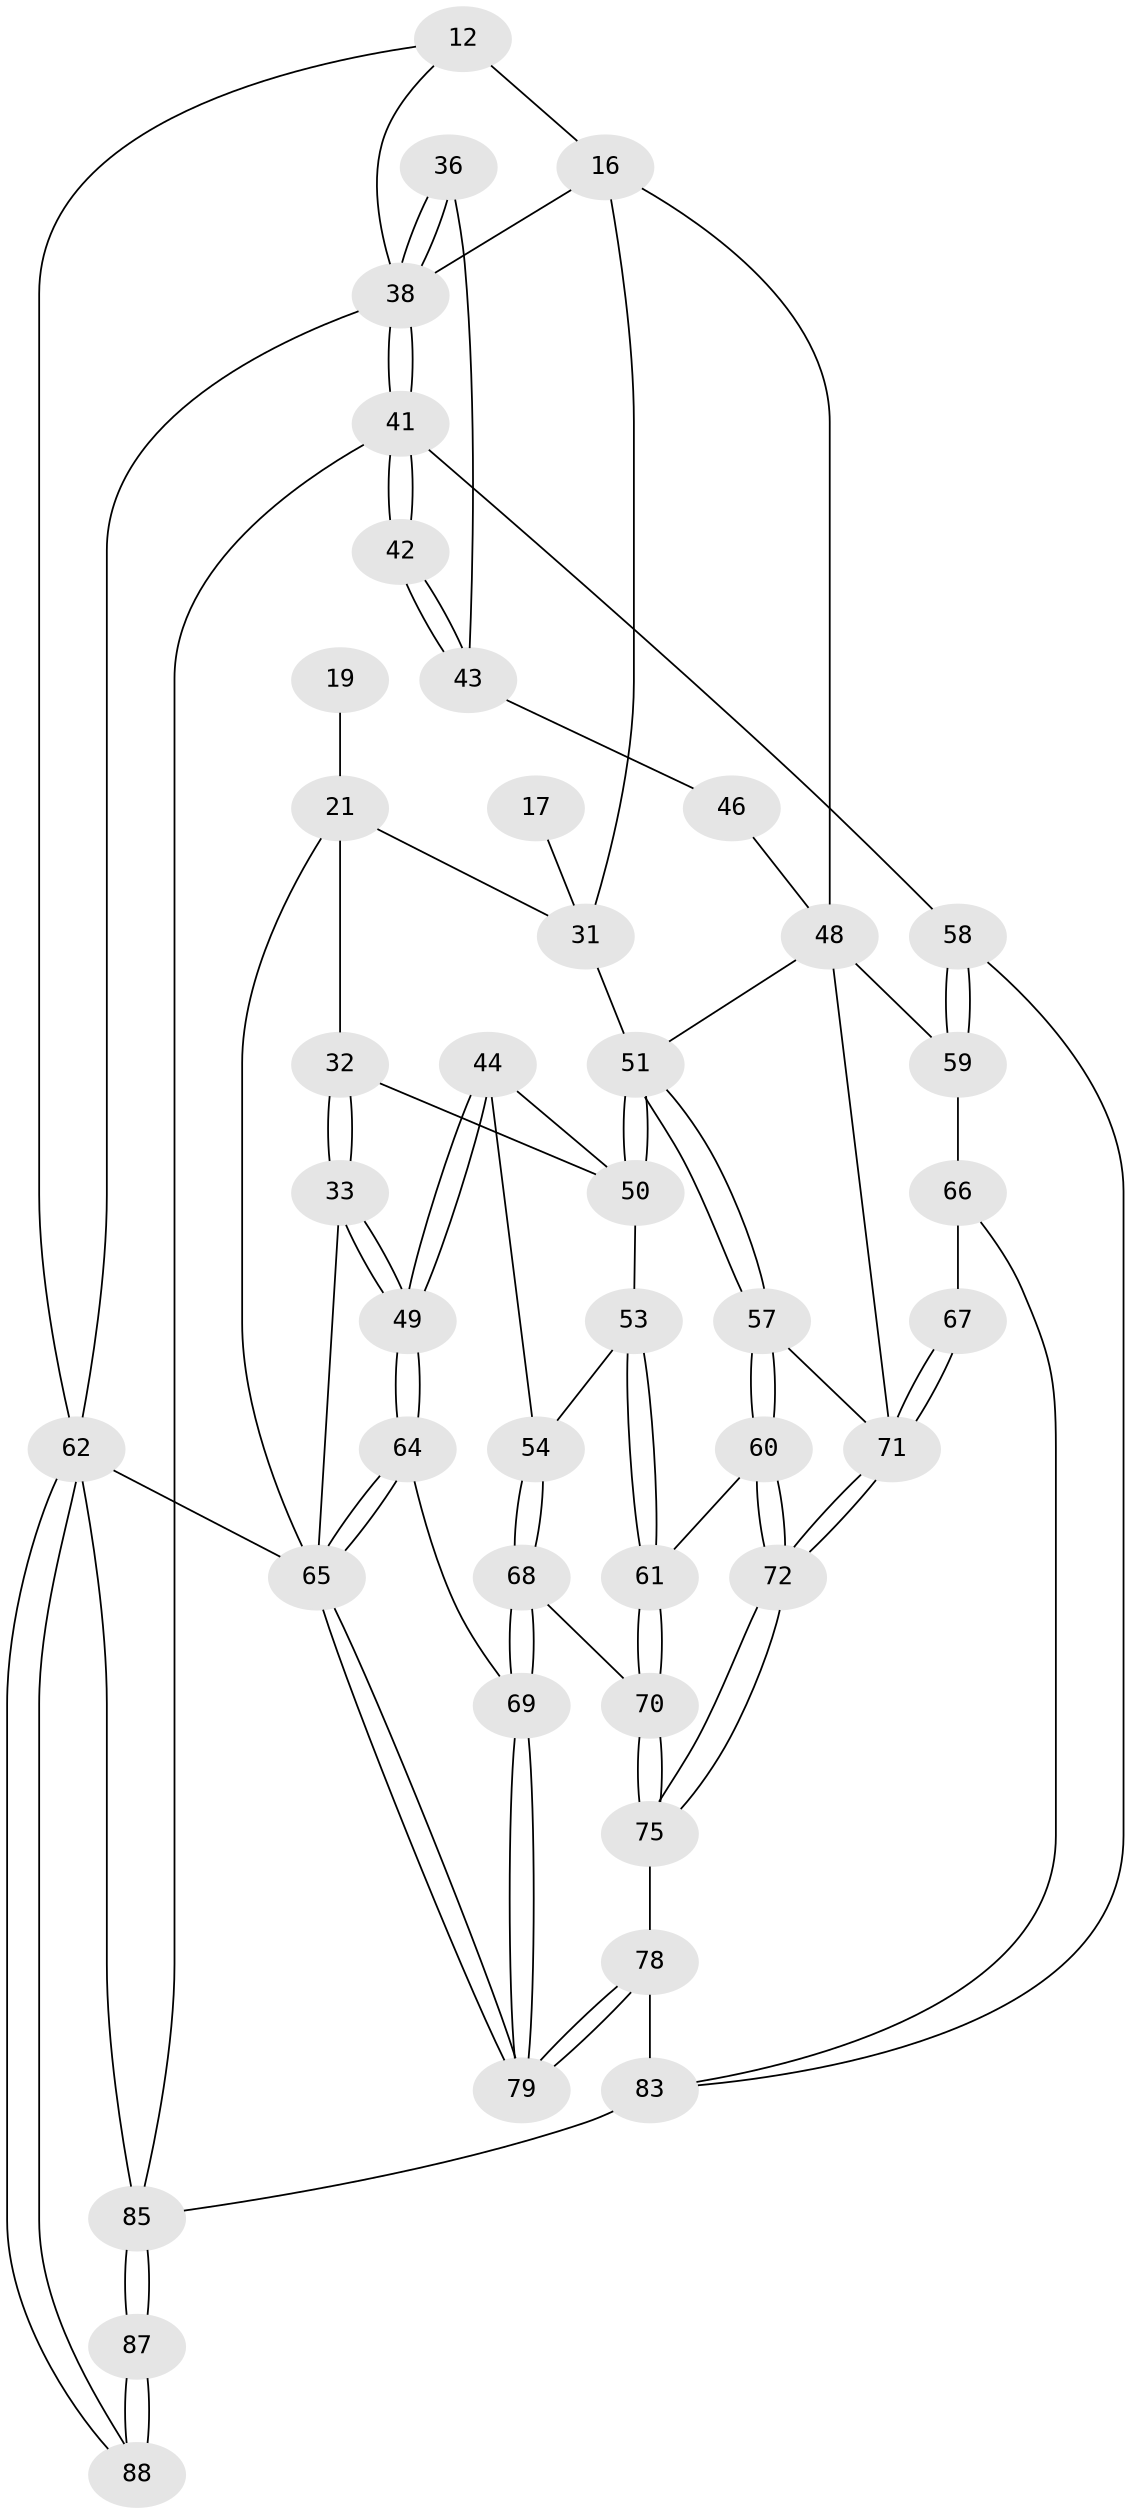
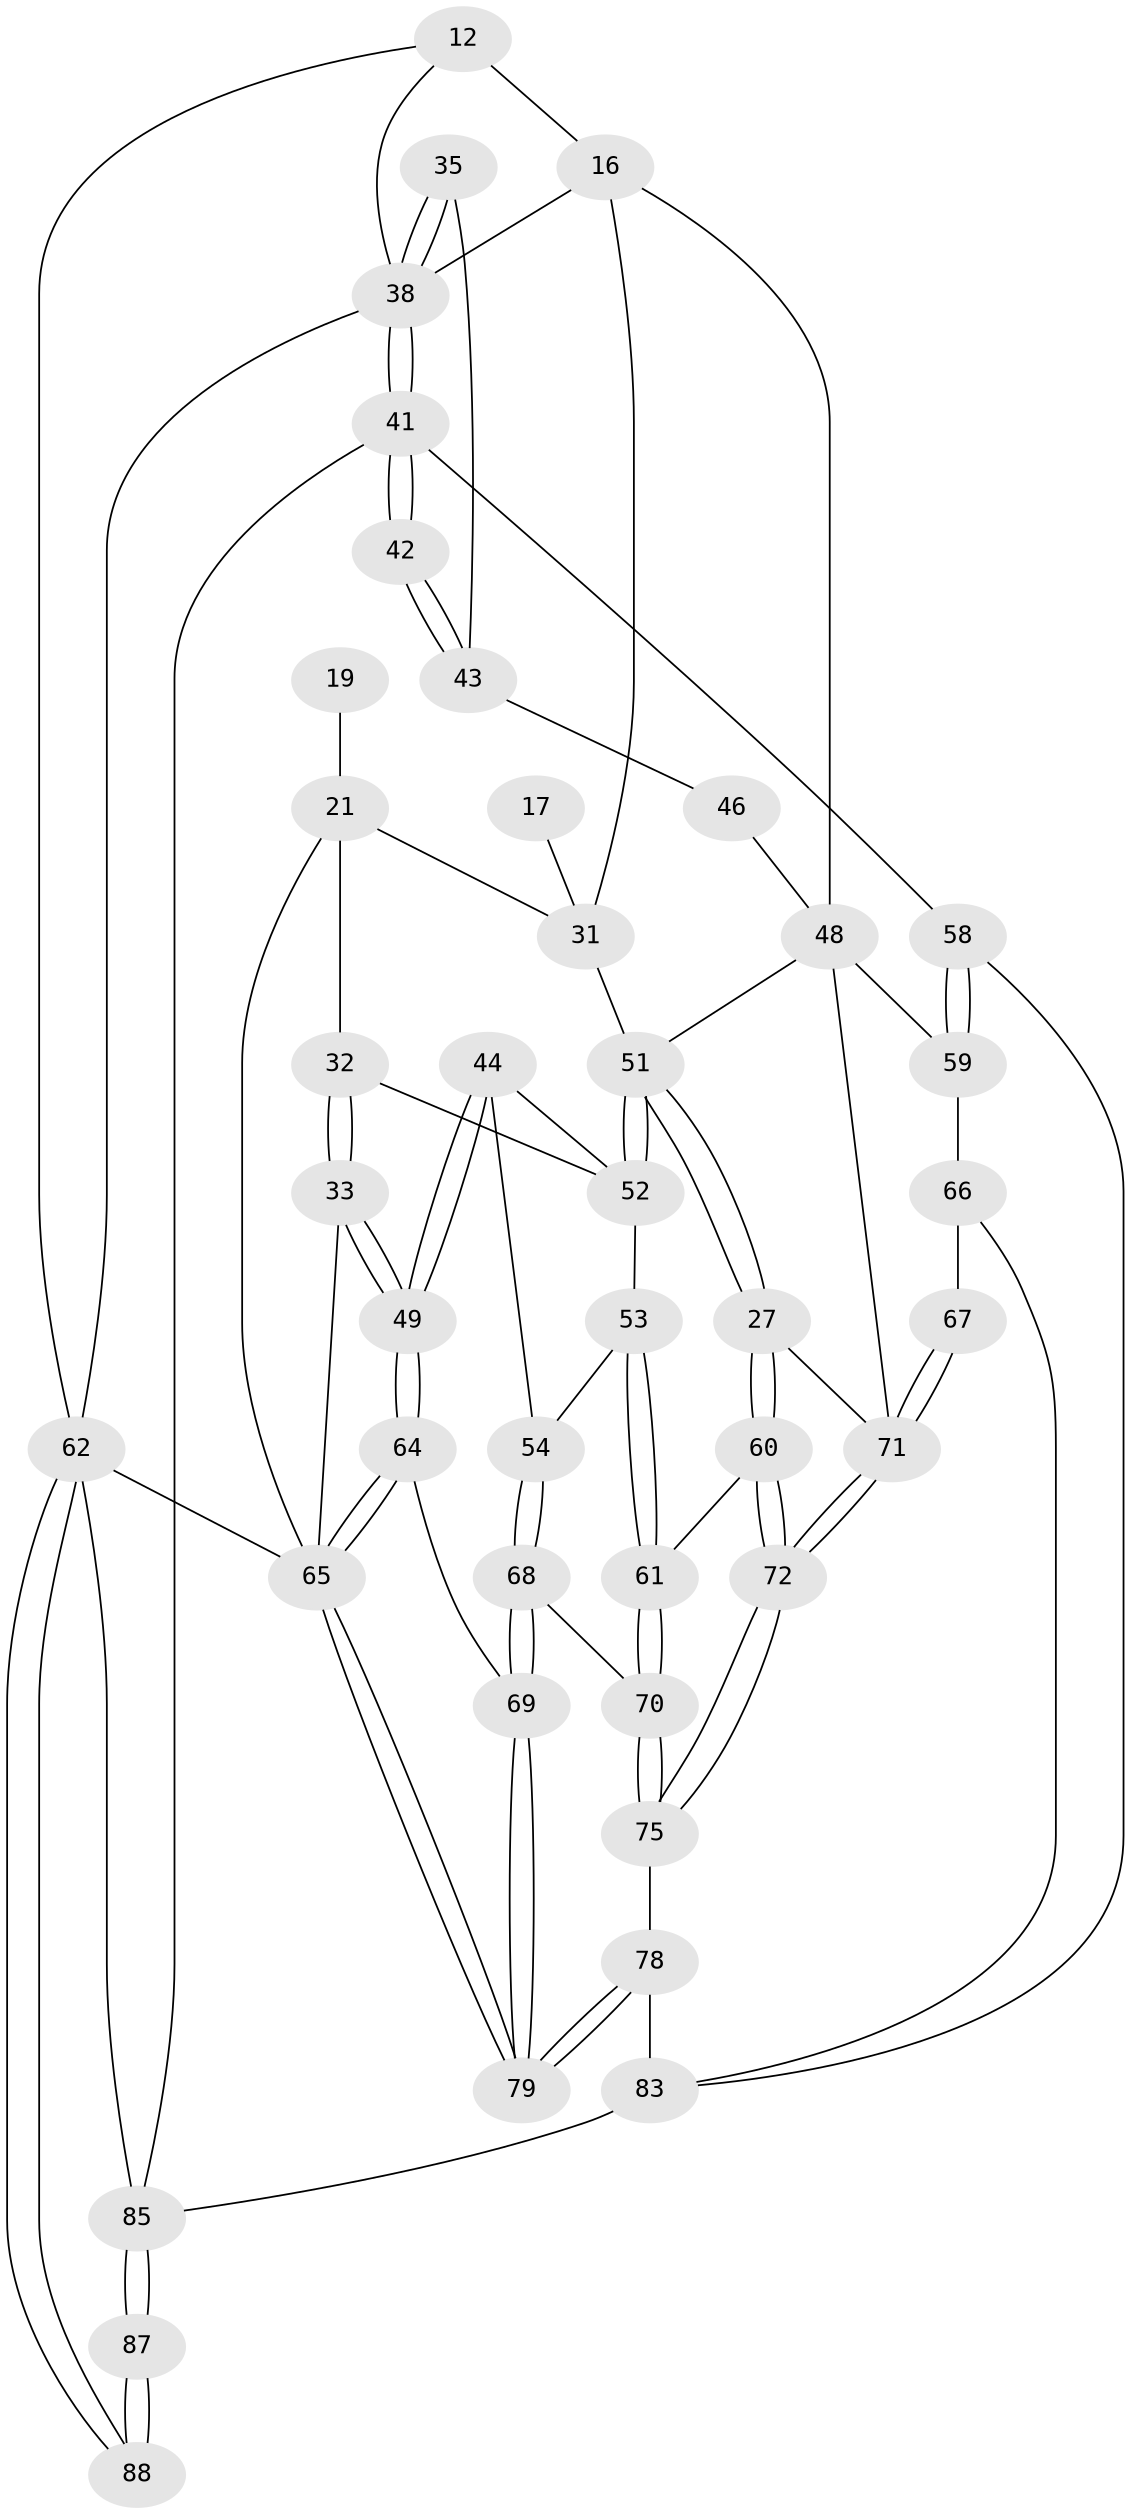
node "36": label "36" -> "35"
node "50": label "50" -> "52"
node "57": label "57" -> "27"
